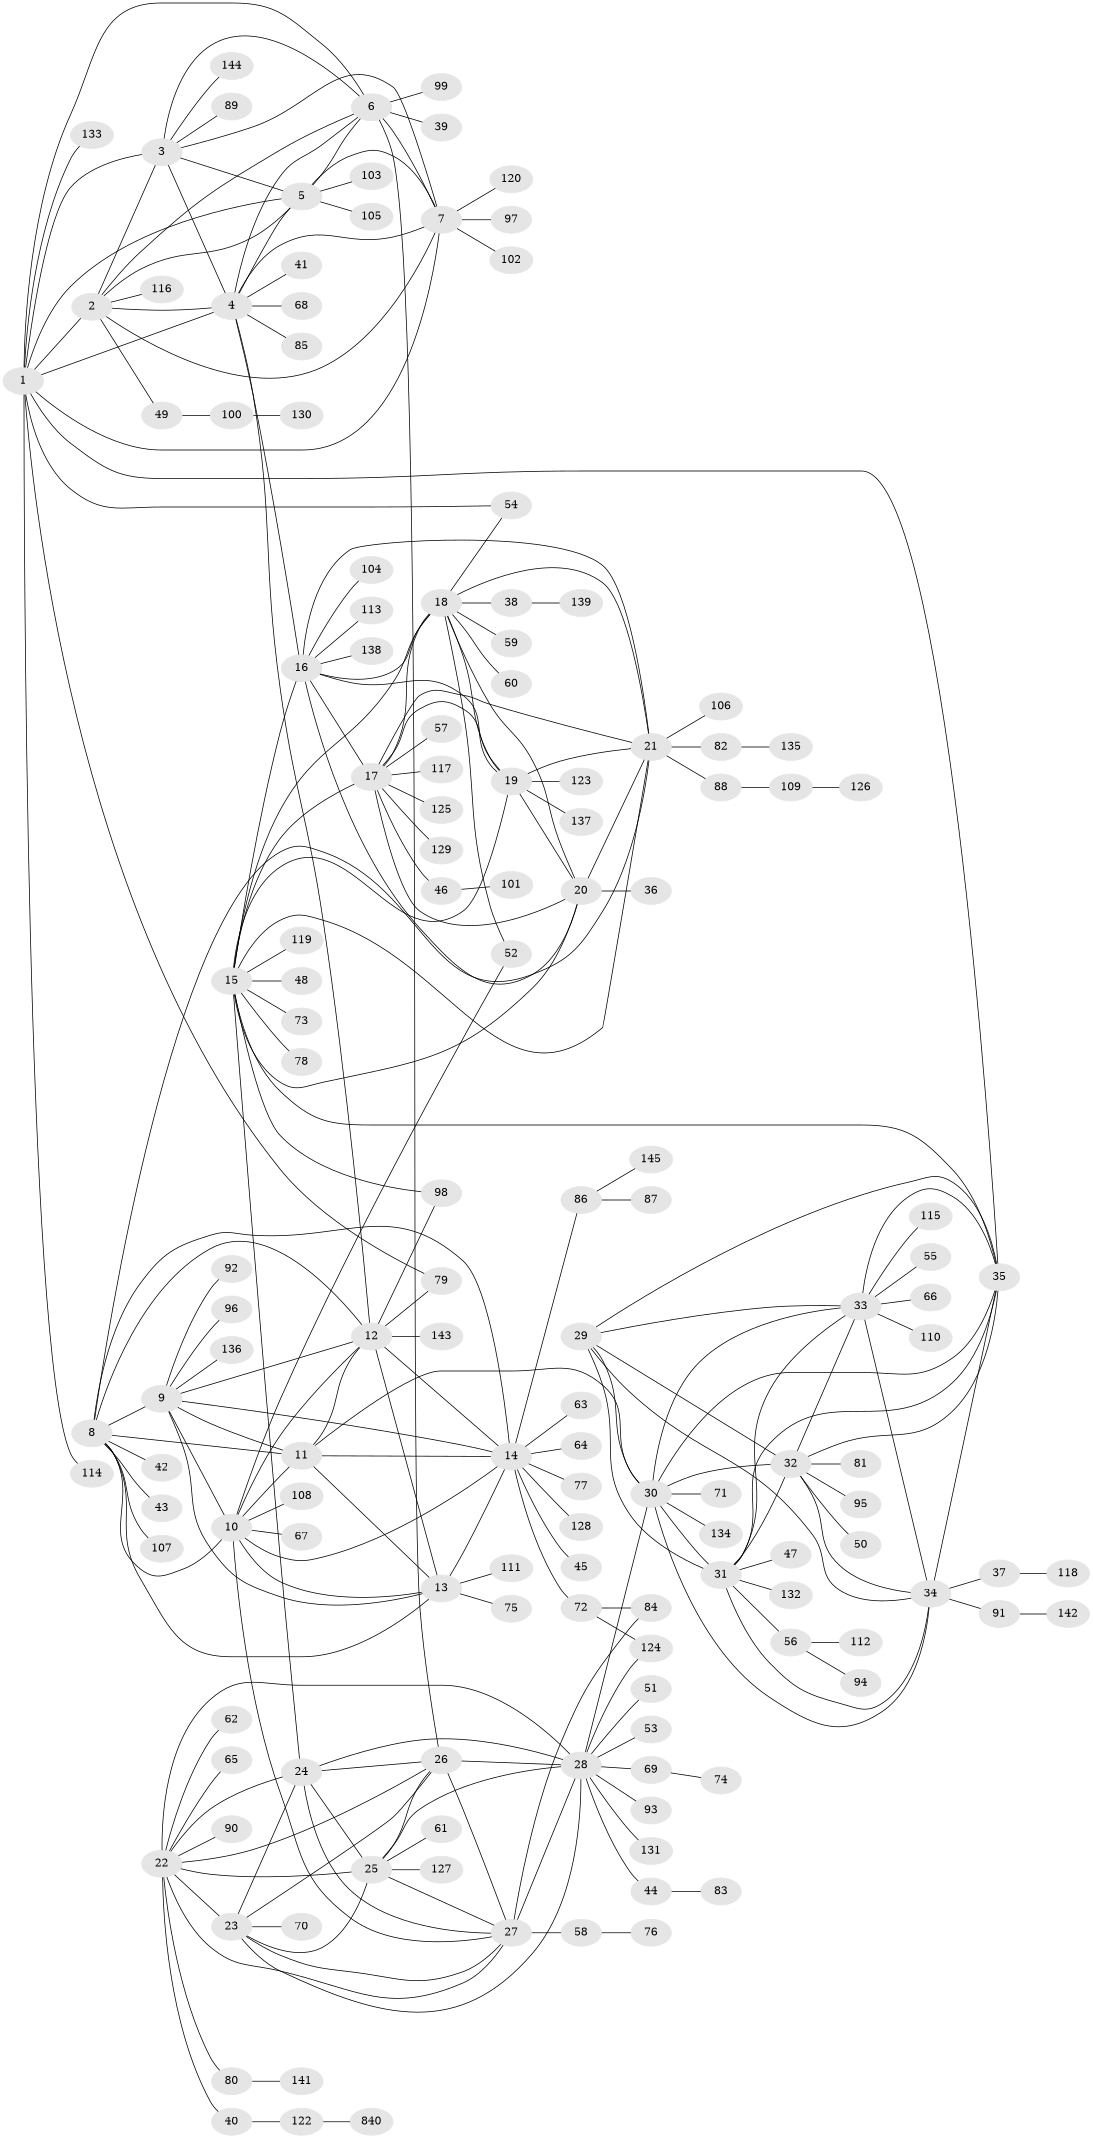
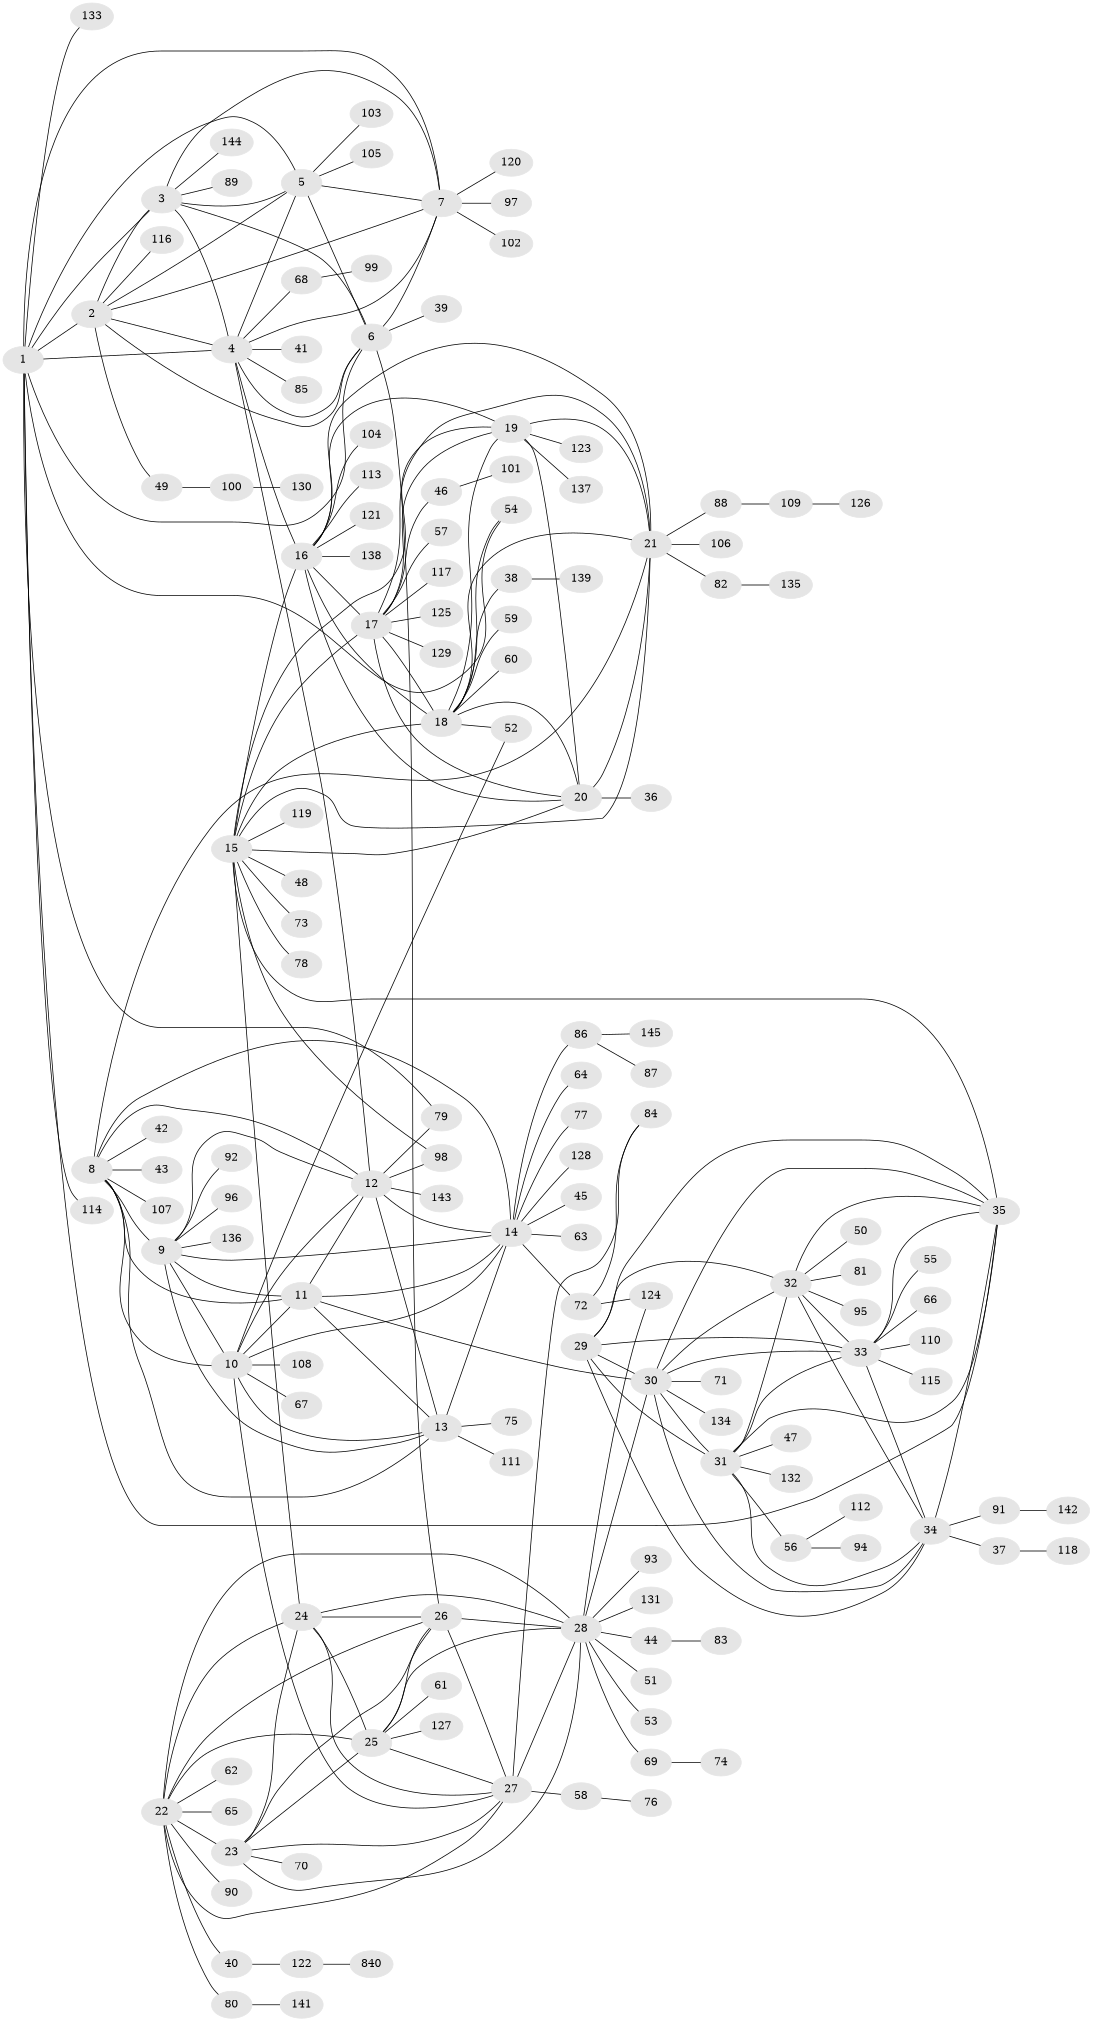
edge "99" -- "6": now "99" -- "68"
node "121": added
